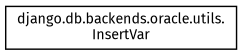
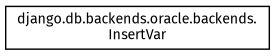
node "django.db.backends.oracle.utils. InsertVar": label "django.db.backends.oracle.utils. InsertVar" -> "django.db.backends.oracle.backends. InsertVar"
